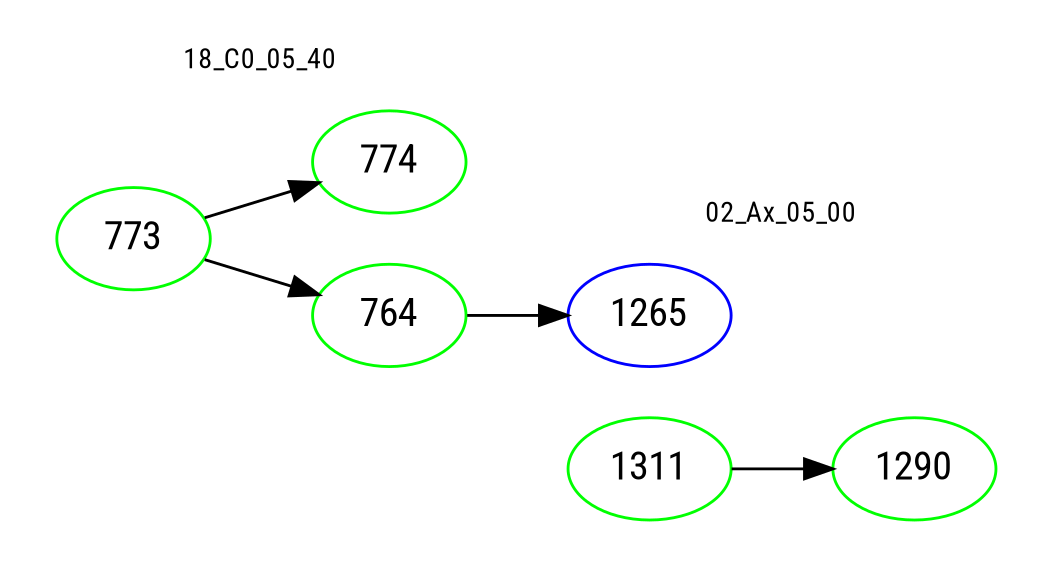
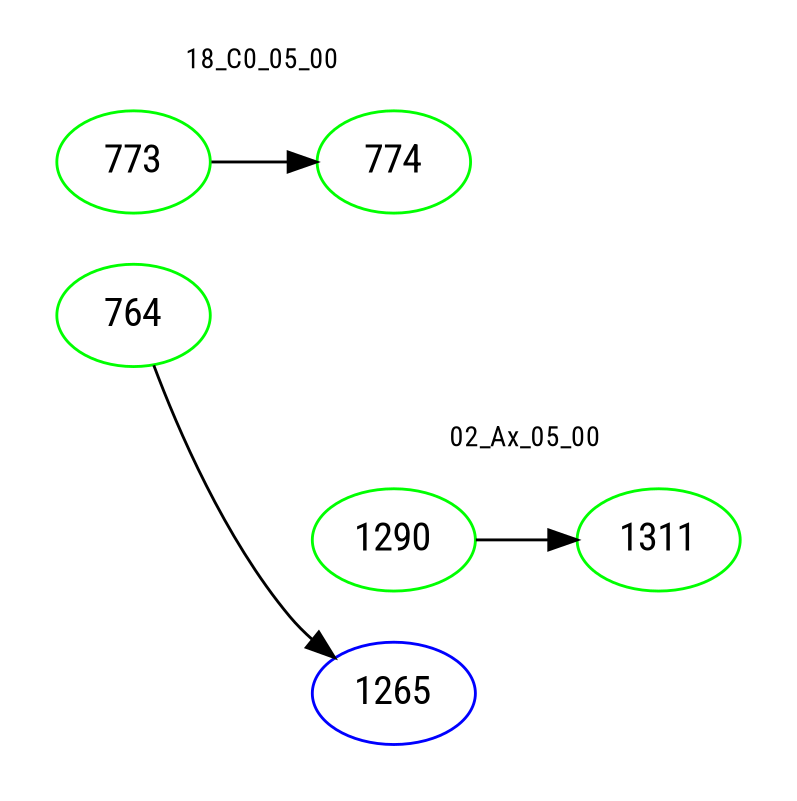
cluster "18_C0_05_40": label "18_C0_05_40" -> "18_C0_05_00"
edge "773" -> "764": removed
edge "1311" -> "1290": reversed
